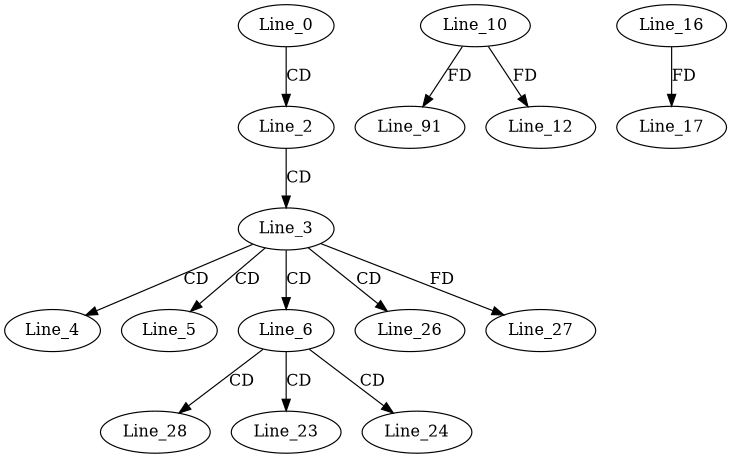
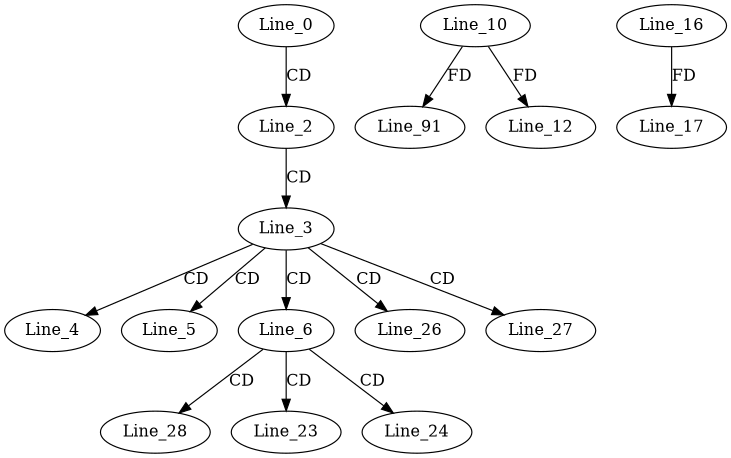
edge "Line_3" -> "Line_27": label "FD" -> "CD"
